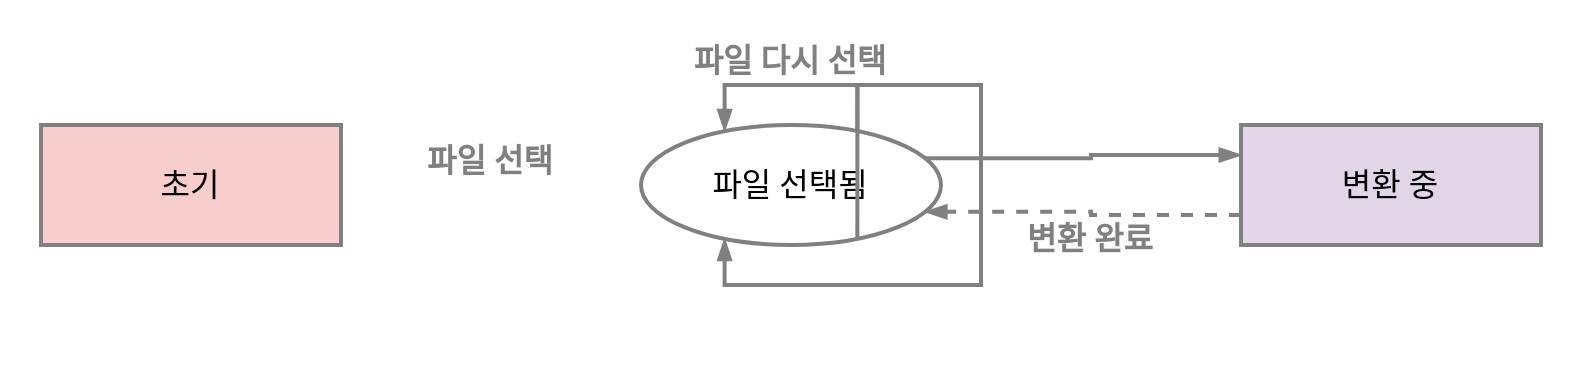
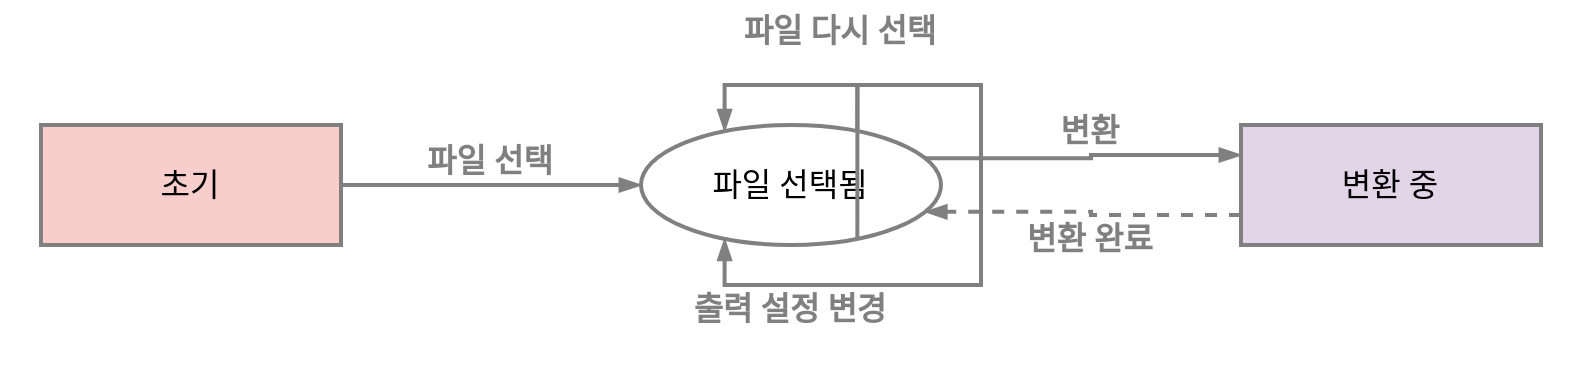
node "파일 다시 선택": moved (791, 61) -> (841, 31)
node "변환": added
edge "초기" -> "파일 선택됨": added
node "출력 설정 변경": added
